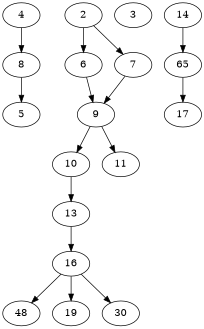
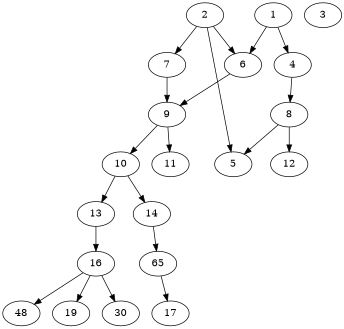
node "1": added
edge "2" -> "5": added
node "12": added
edge "10" -> "14": added
